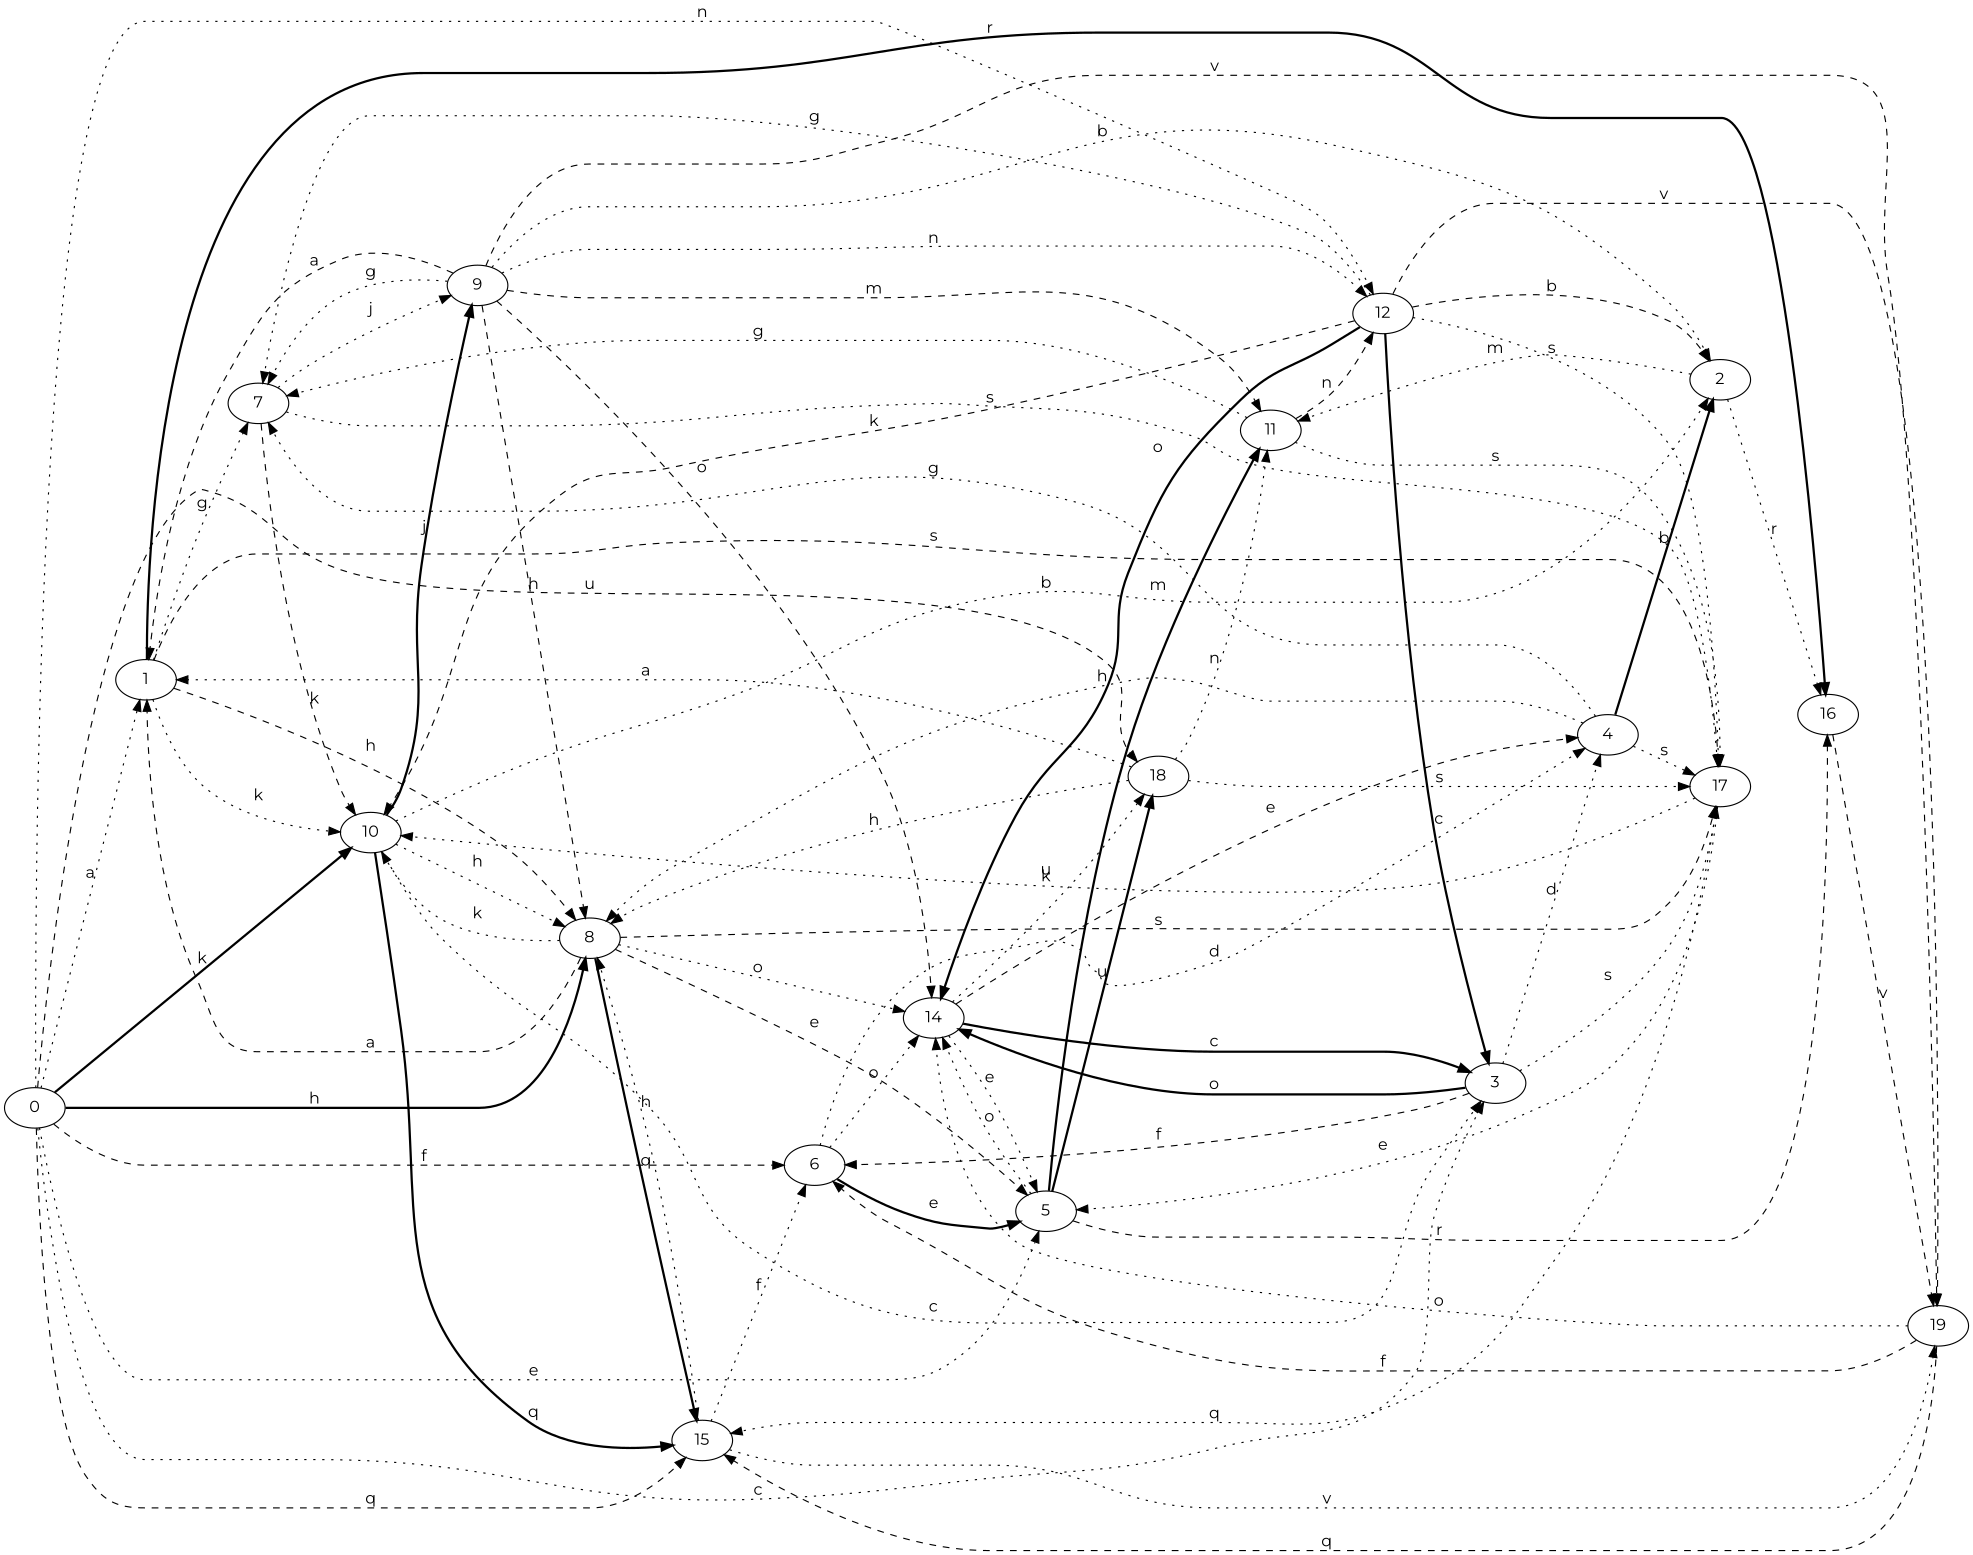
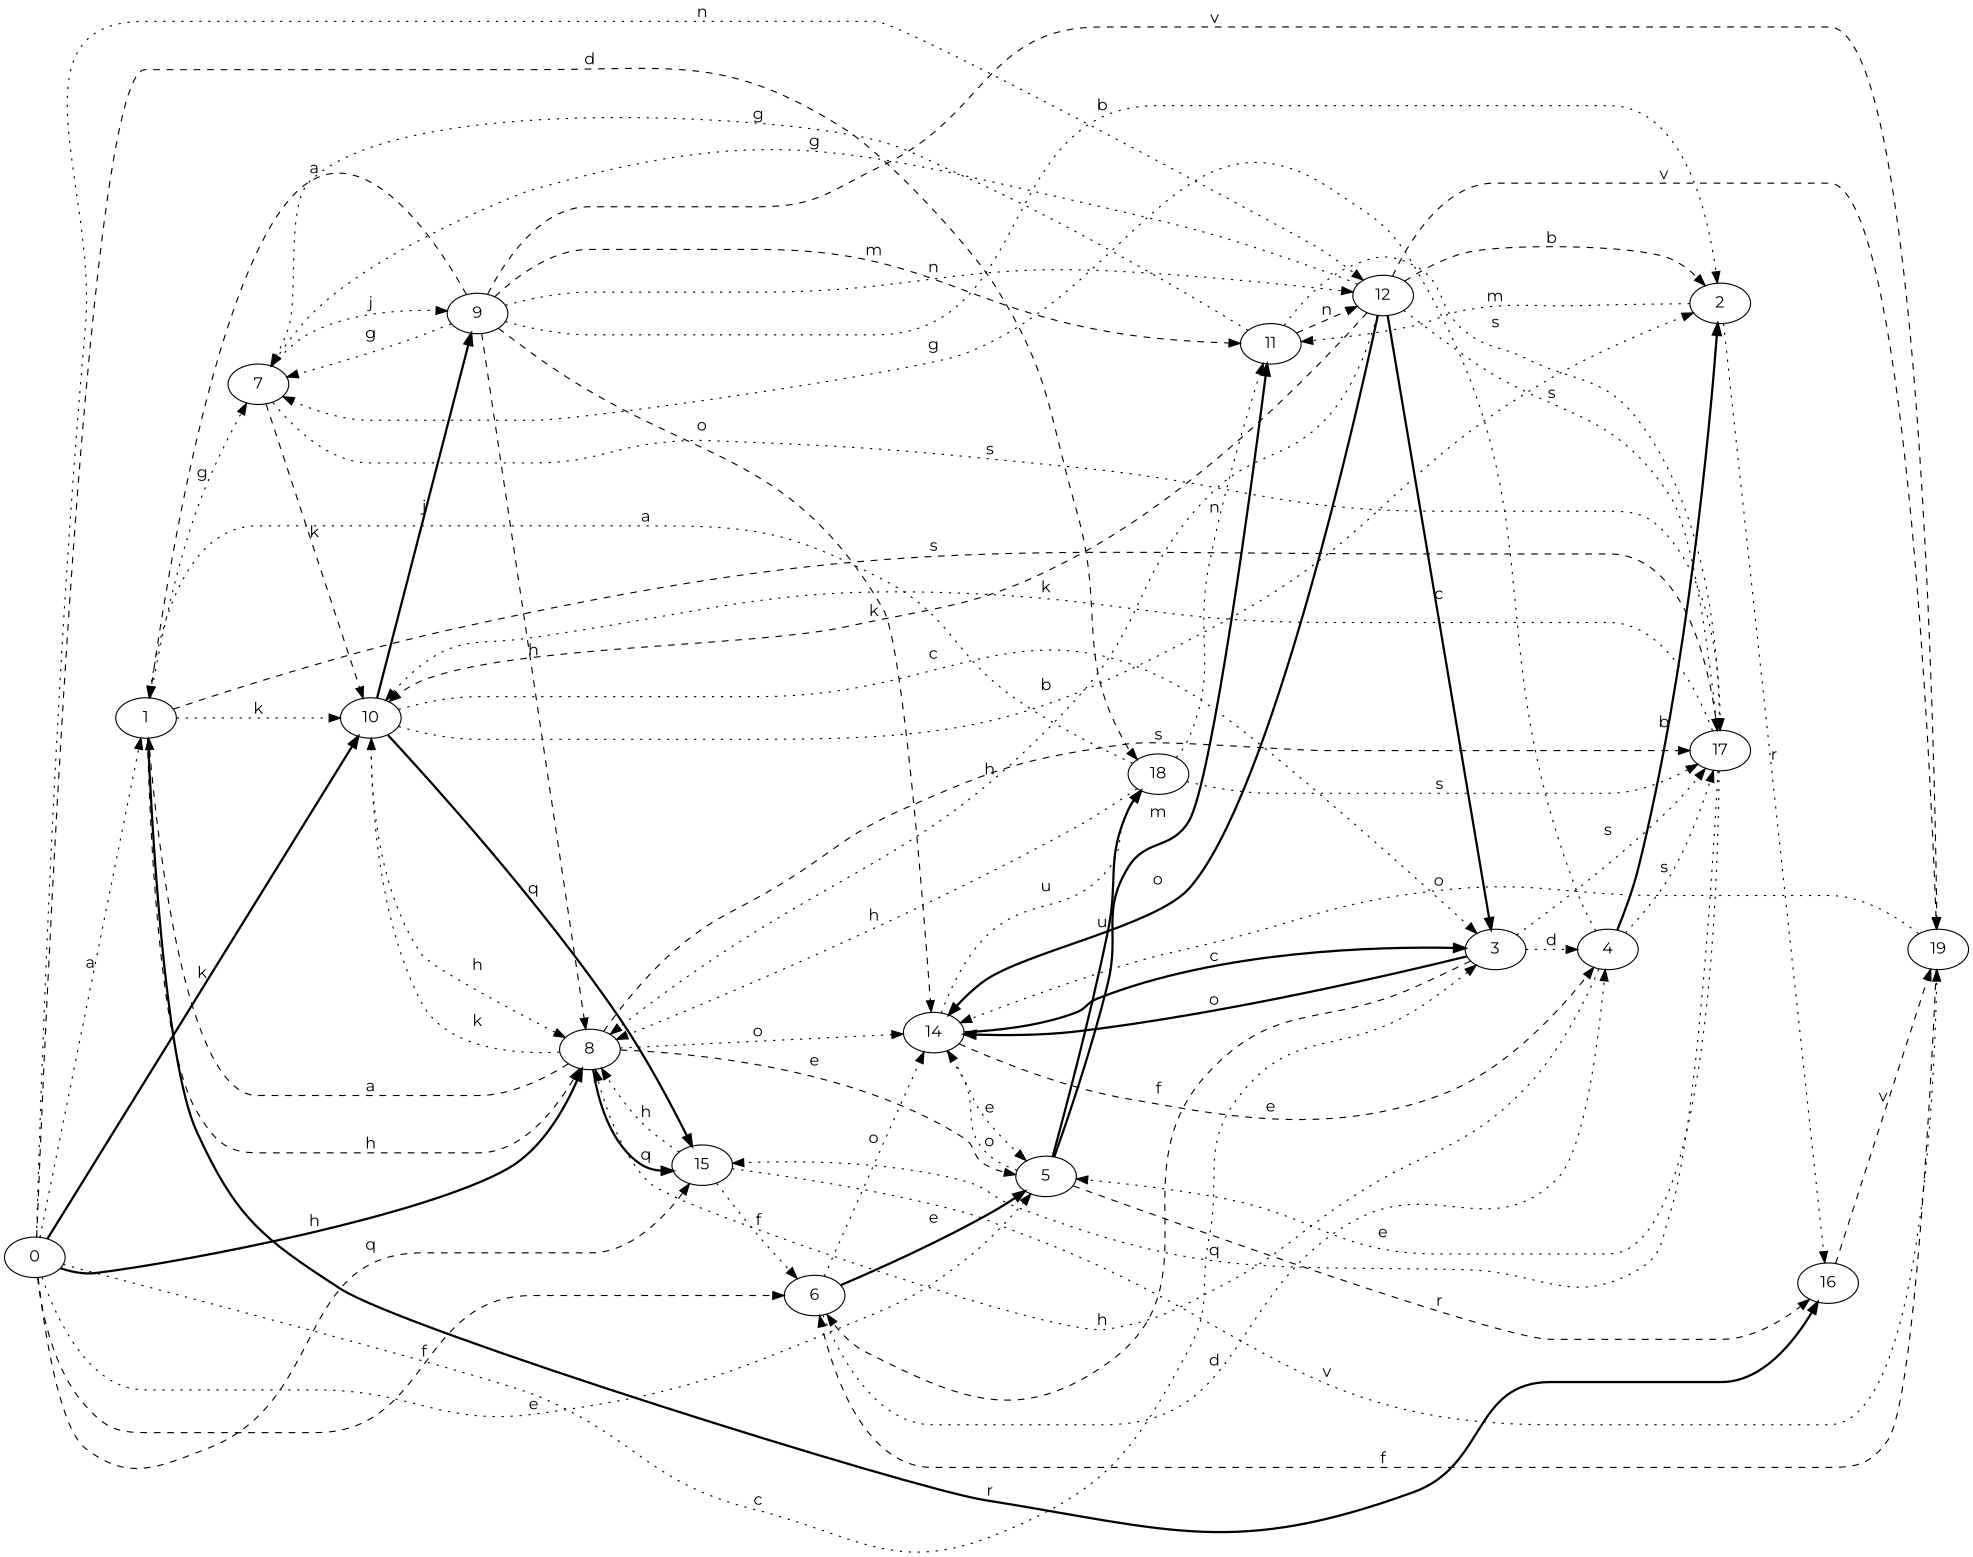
edge "0" -> "18": label "u" -> "d"
edge "12" -> "8": added, label "h"
edge "19" -> "15": removed, label "q"
